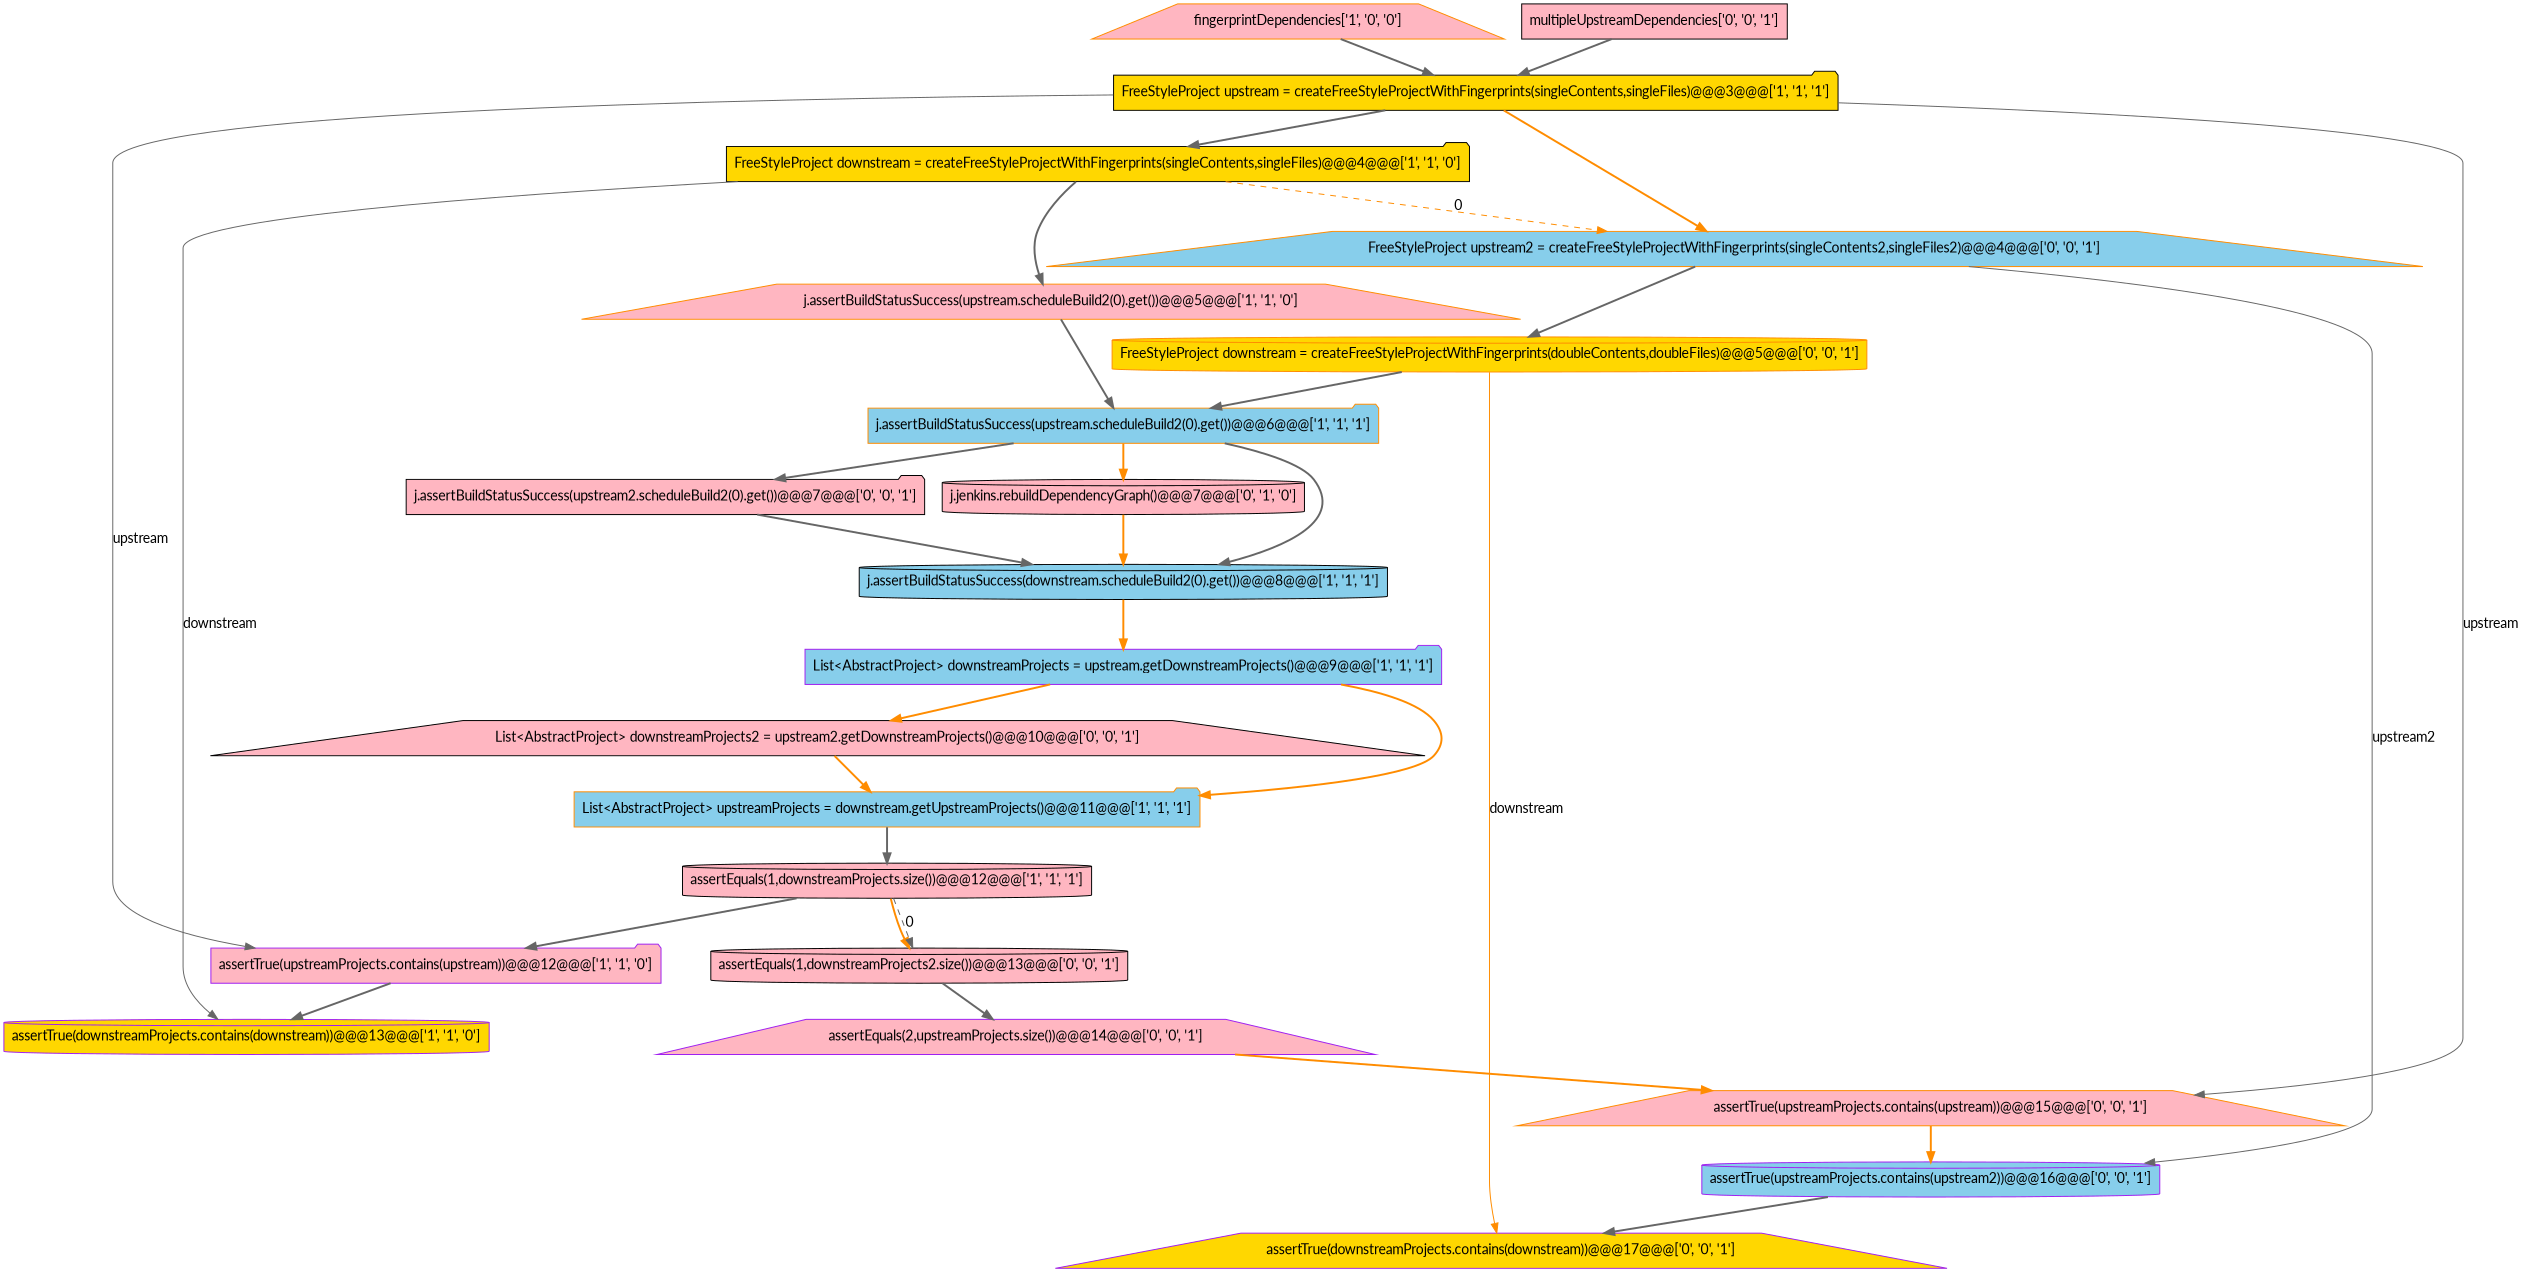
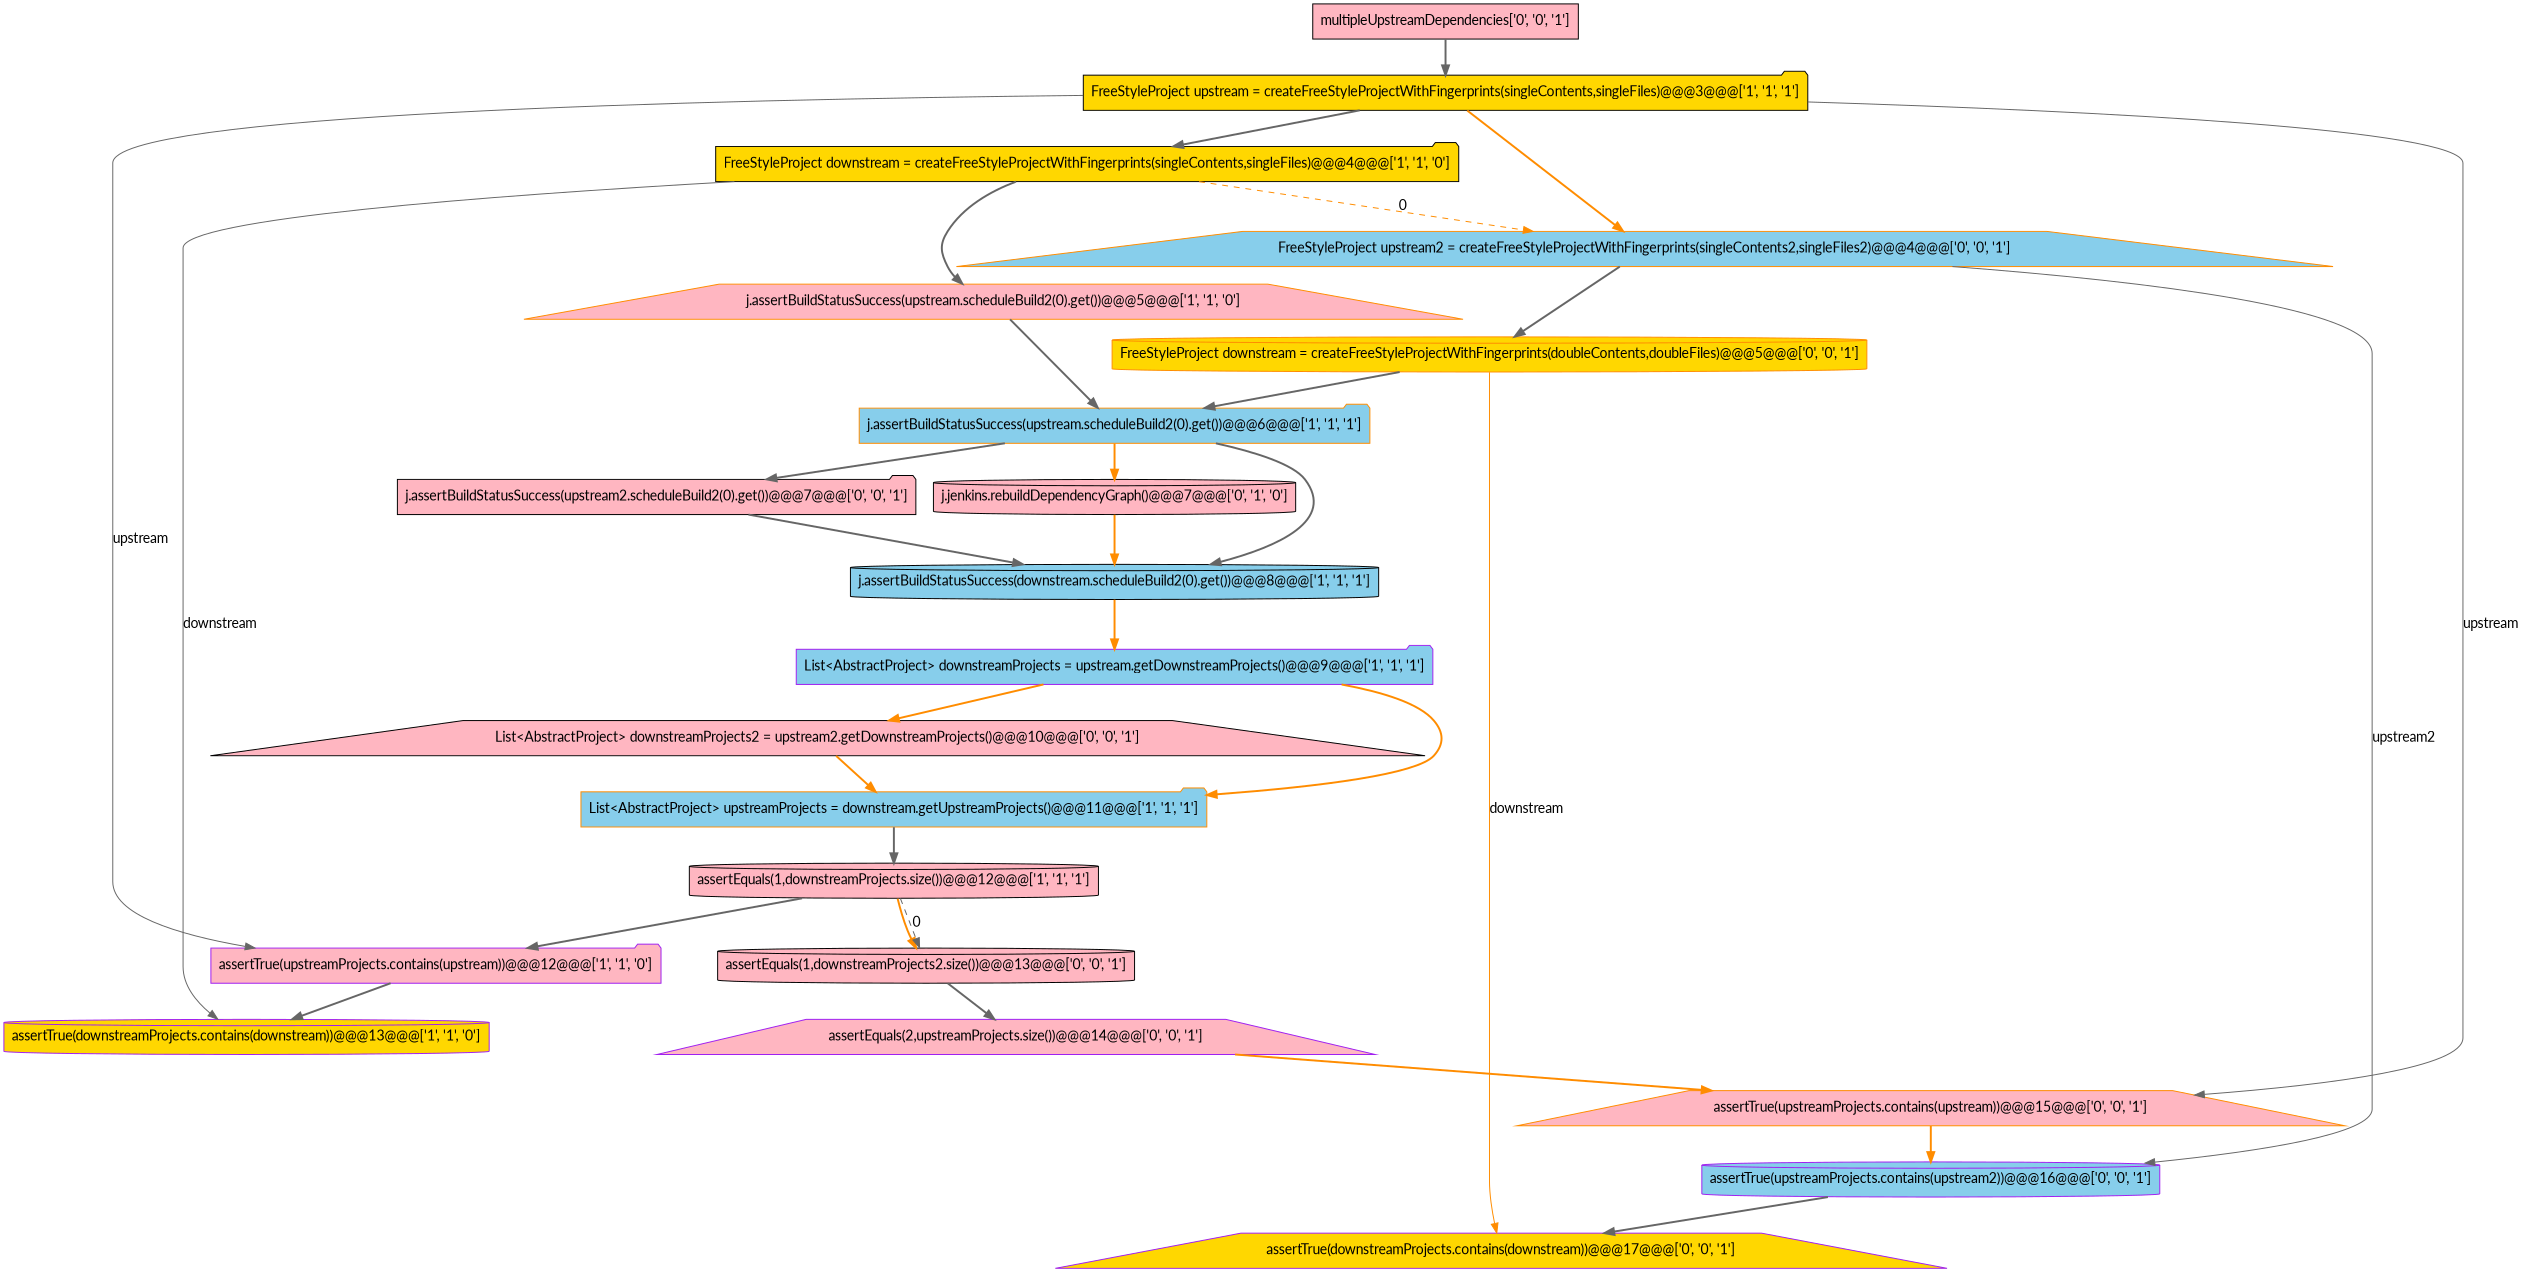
node "fingerprintDependencies['1', '0', '0']": removed
